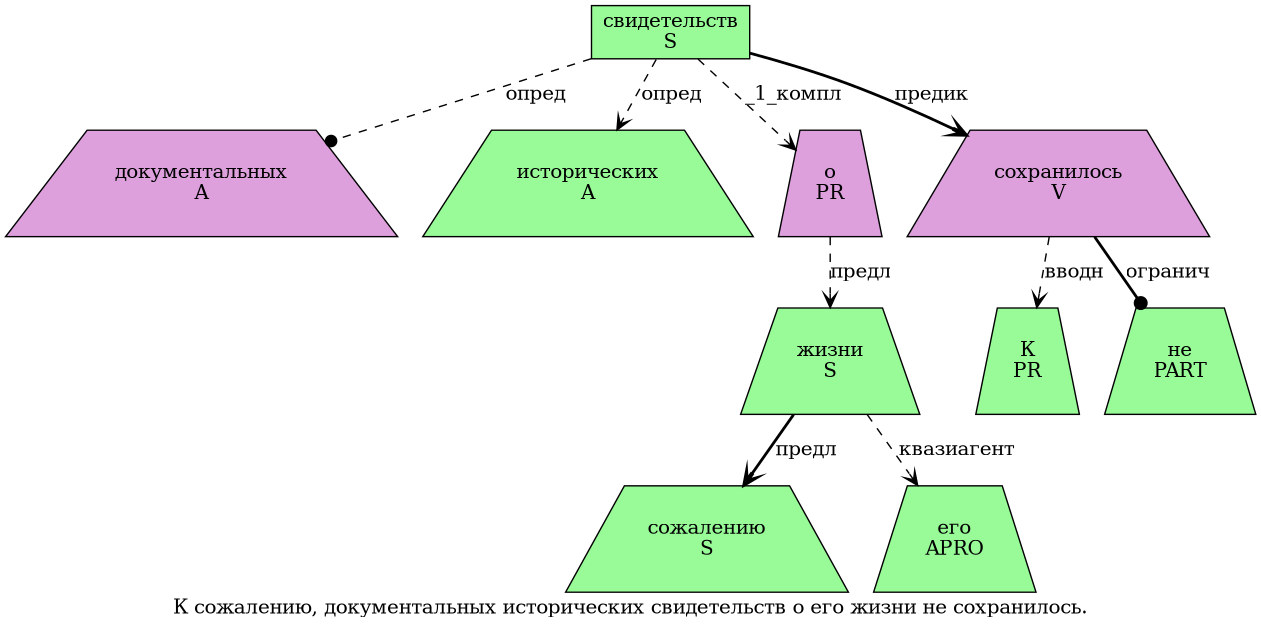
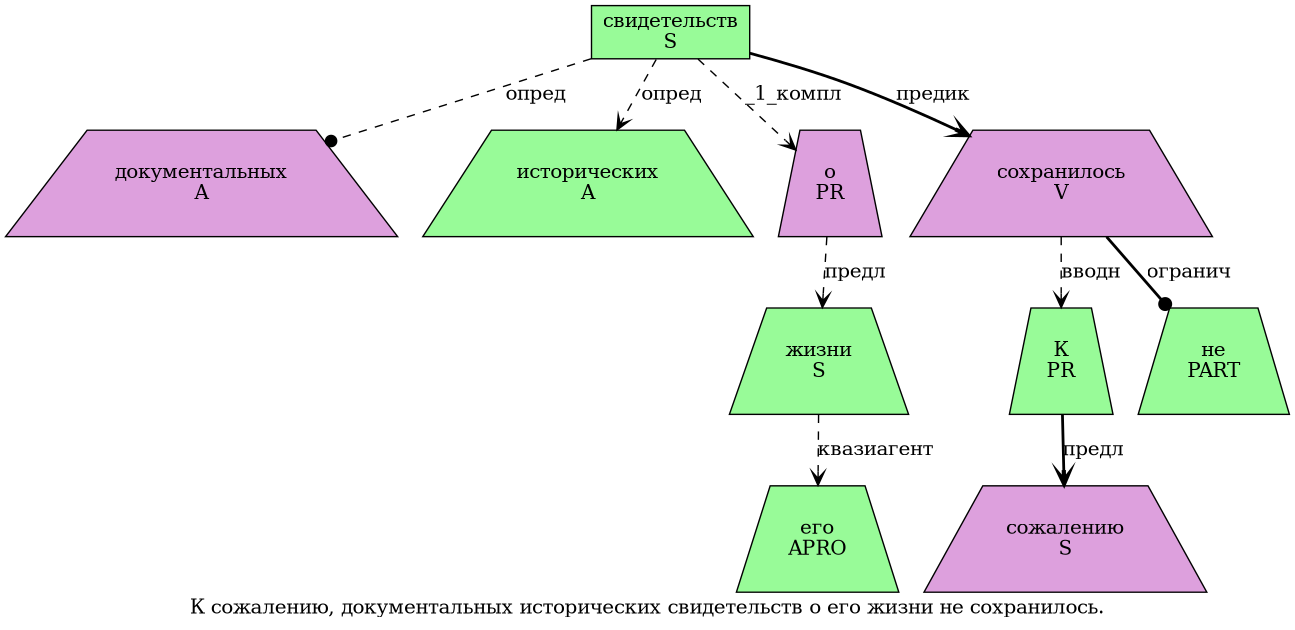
edge "жизни S" -> "сожалению S": now "К PR" -> "сожалению S"
node "сожалению S": fillcolor palegreen -> plum
